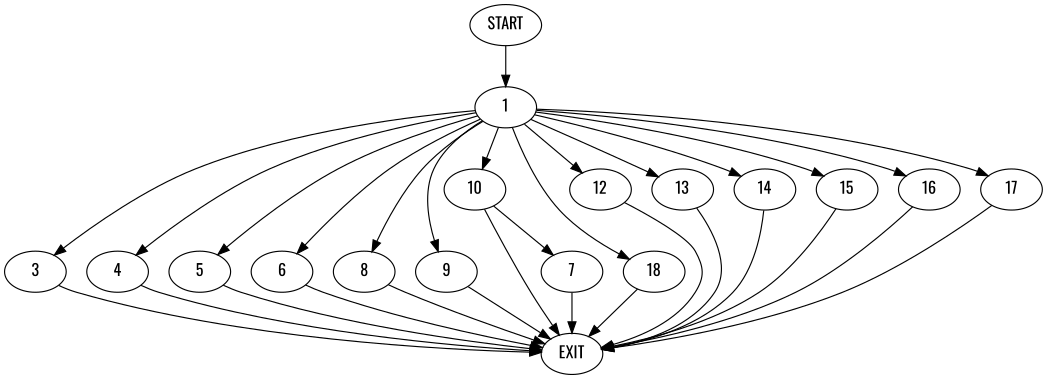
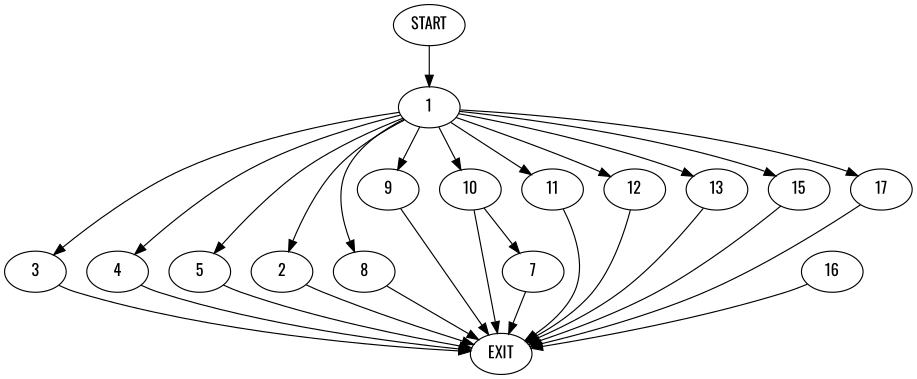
edge "1" -> "16": removed
node "14": removed
node "6": label "6" -> "2"
node "18": label "18" -> "11"
